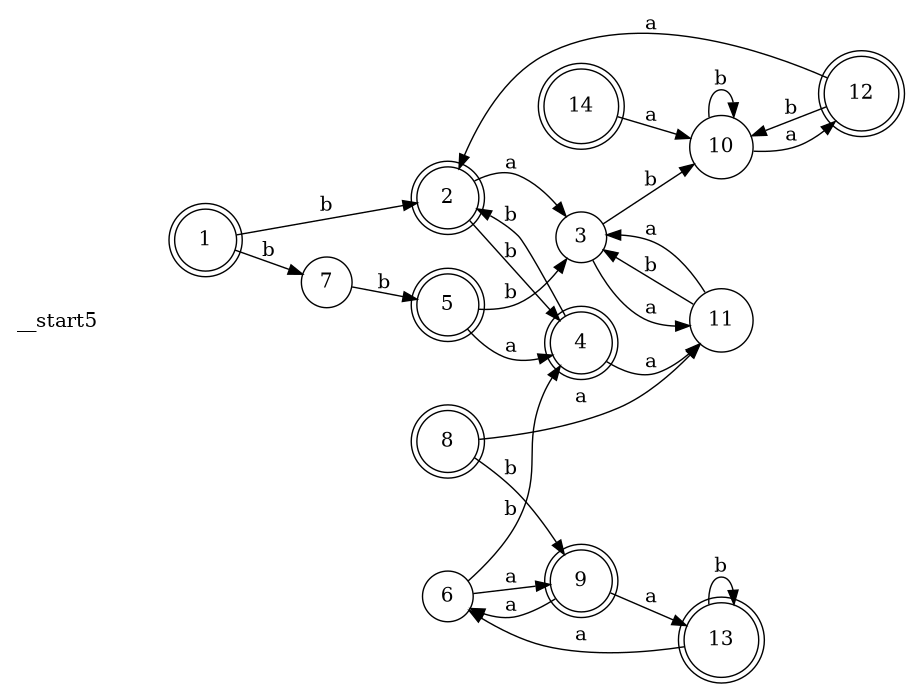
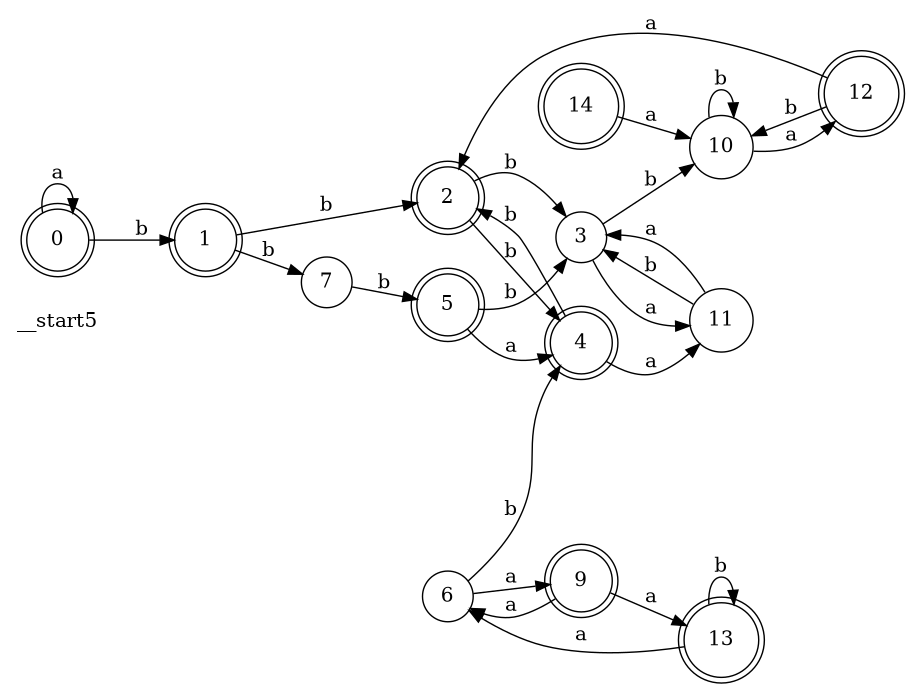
edge "2" -> "3": label "a" -> "b"
node "0": added
node "8": removed
